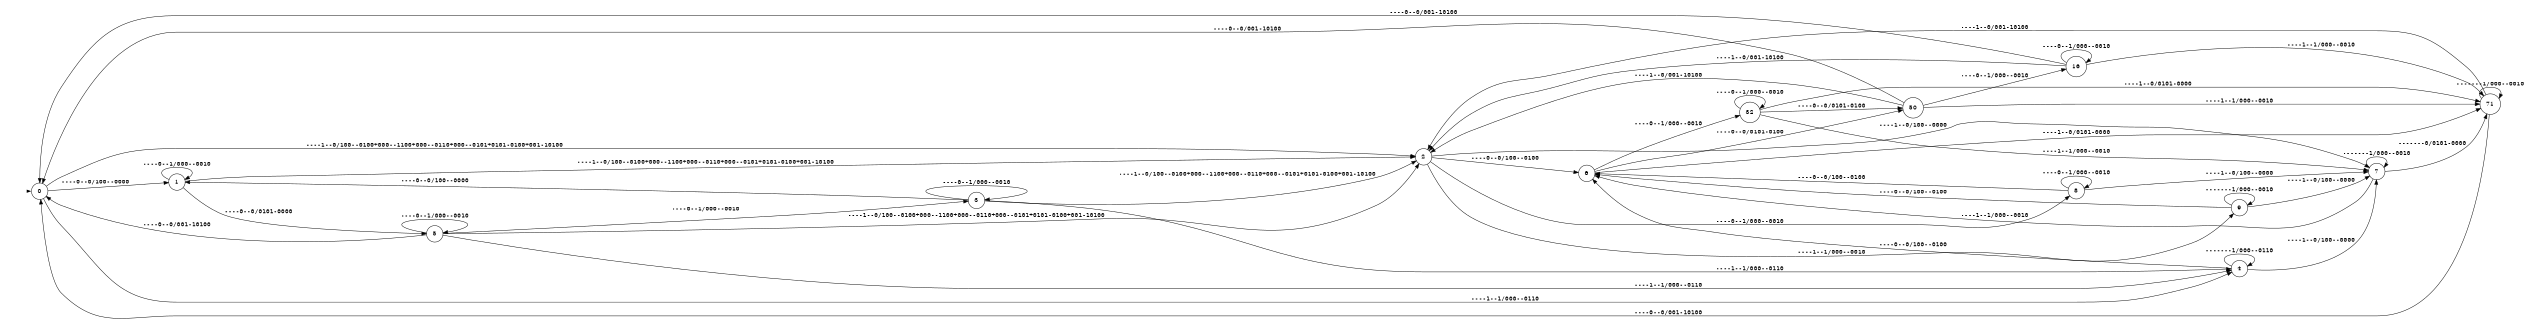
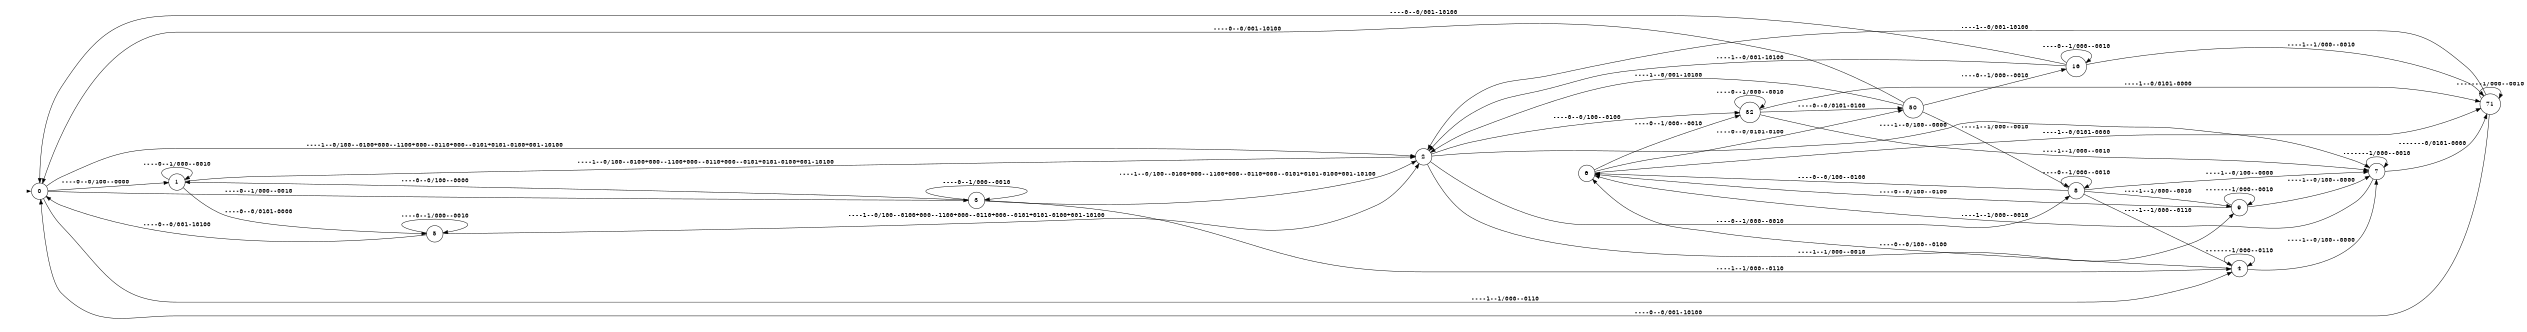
edge "50" -> "71": now "50" -> "8"
edge "2" -> "6": now "2" -> "32"
edge "8" -> "9": added, label "----1--1/000--0010"
edge "5" -> "3": now "0" -> "3"
edge "5" -> "4": now "8" -> "4"
